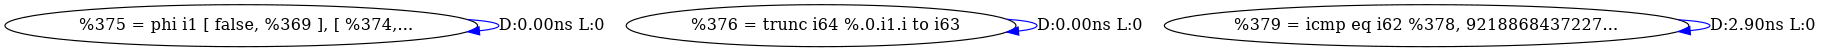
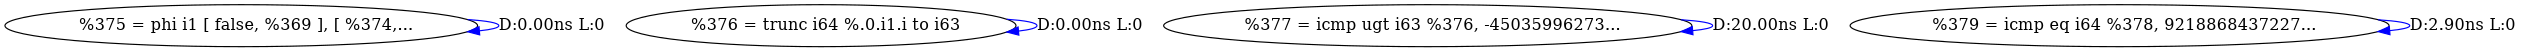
node "%379 = icmp eq i62 %378, 9218868437227...": label "%379 = icmp eq i62 %378, 9218868437227..." -> "%379 = icmp eq i64 %378, 9218868437227..."
node "%377 = icmp ugt i63 %376, -45035996273...": added
